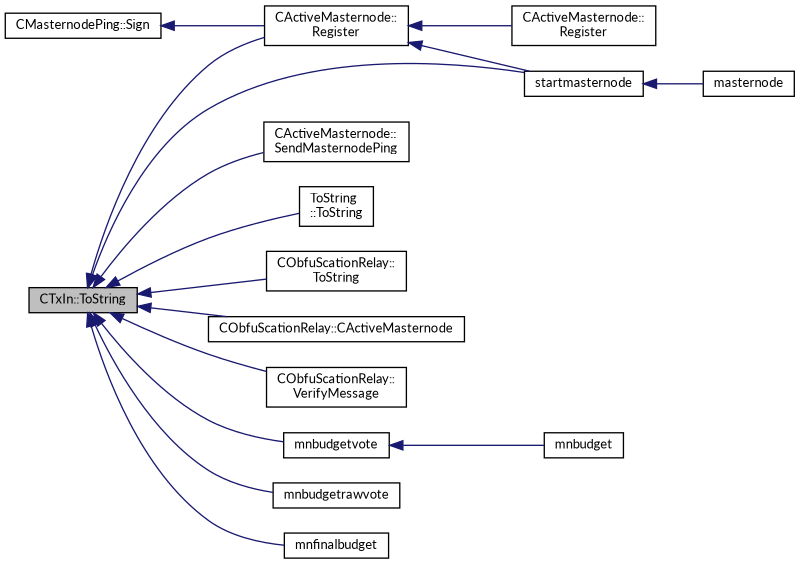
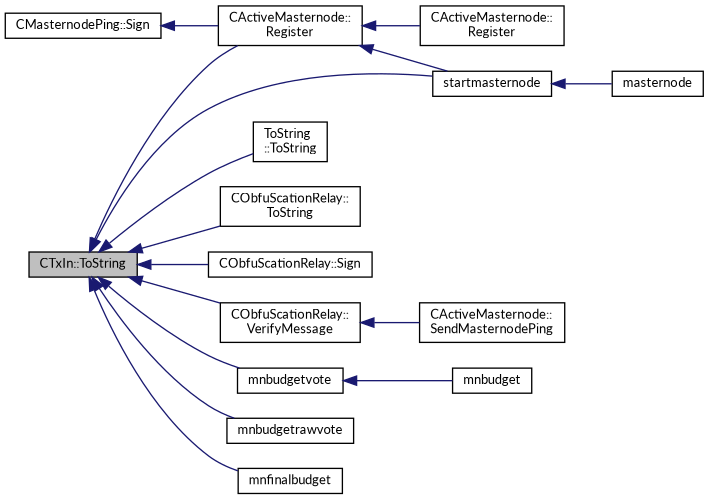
edge "CActiveMasternode:: SendMasternodePing" -> "CTxIn::ToString": now "CActiveMasternode:: SendMasternodePing" -> "CObfuScationRelay:: VerifyMessage"
node "CObfuScationRelay::CActiveMasternode": label "CObfuScationRelay::CActiveMasternode" -> "CObfuScationRelay::Sign"
